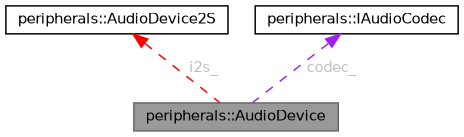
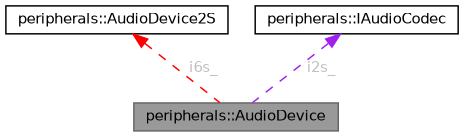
edge "peripherals::AudioDevice" -> "peripherals::AudioDevice2S": label " i2s_" -> " i6s_"
edge "peripherals::AudioDevice" -> "peripherals::IAudioCodec": label " codec_" -> " i2s_"
